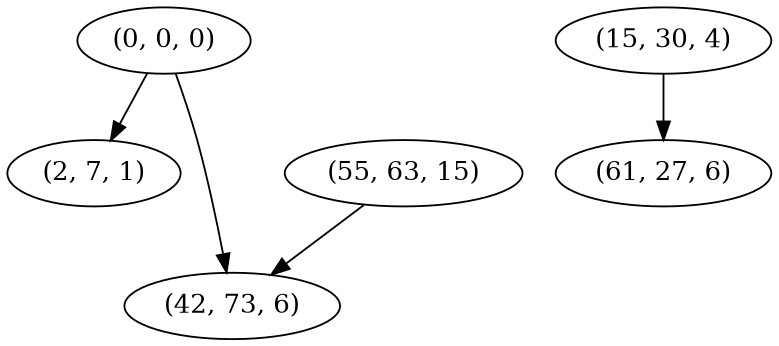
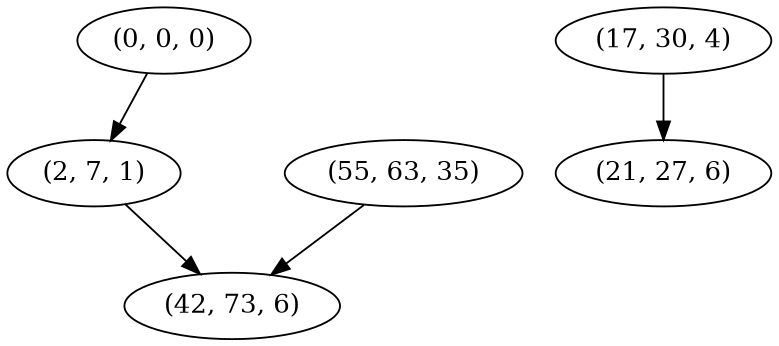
node "(15, 30, 4)": label "(15, 30, 4)" -> "(17, 30, 4)"
edge "(0, 0, 0)" -> "(42, 73, 6)": now "(2, 7, 1)" -> "(42, 73, 6)"
node "(55, 63, 15)": label "(55, 63, 15)" -> "(55, 63, 35)"
node "(61, 27, 6)": label "(61, 27, 6)" -> "(21, 27, 6)"
